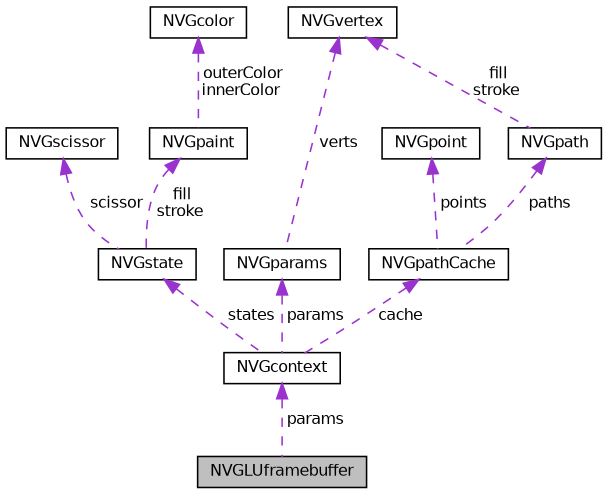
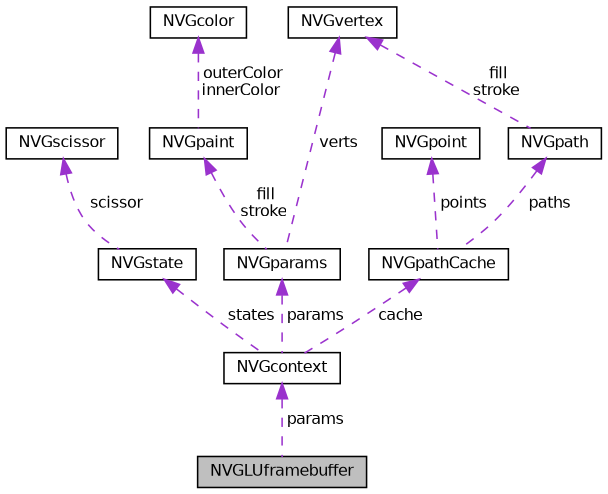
edge "NVGstate" -> "NVGpaint": now "NVGparams" -> "NVGpaint"
